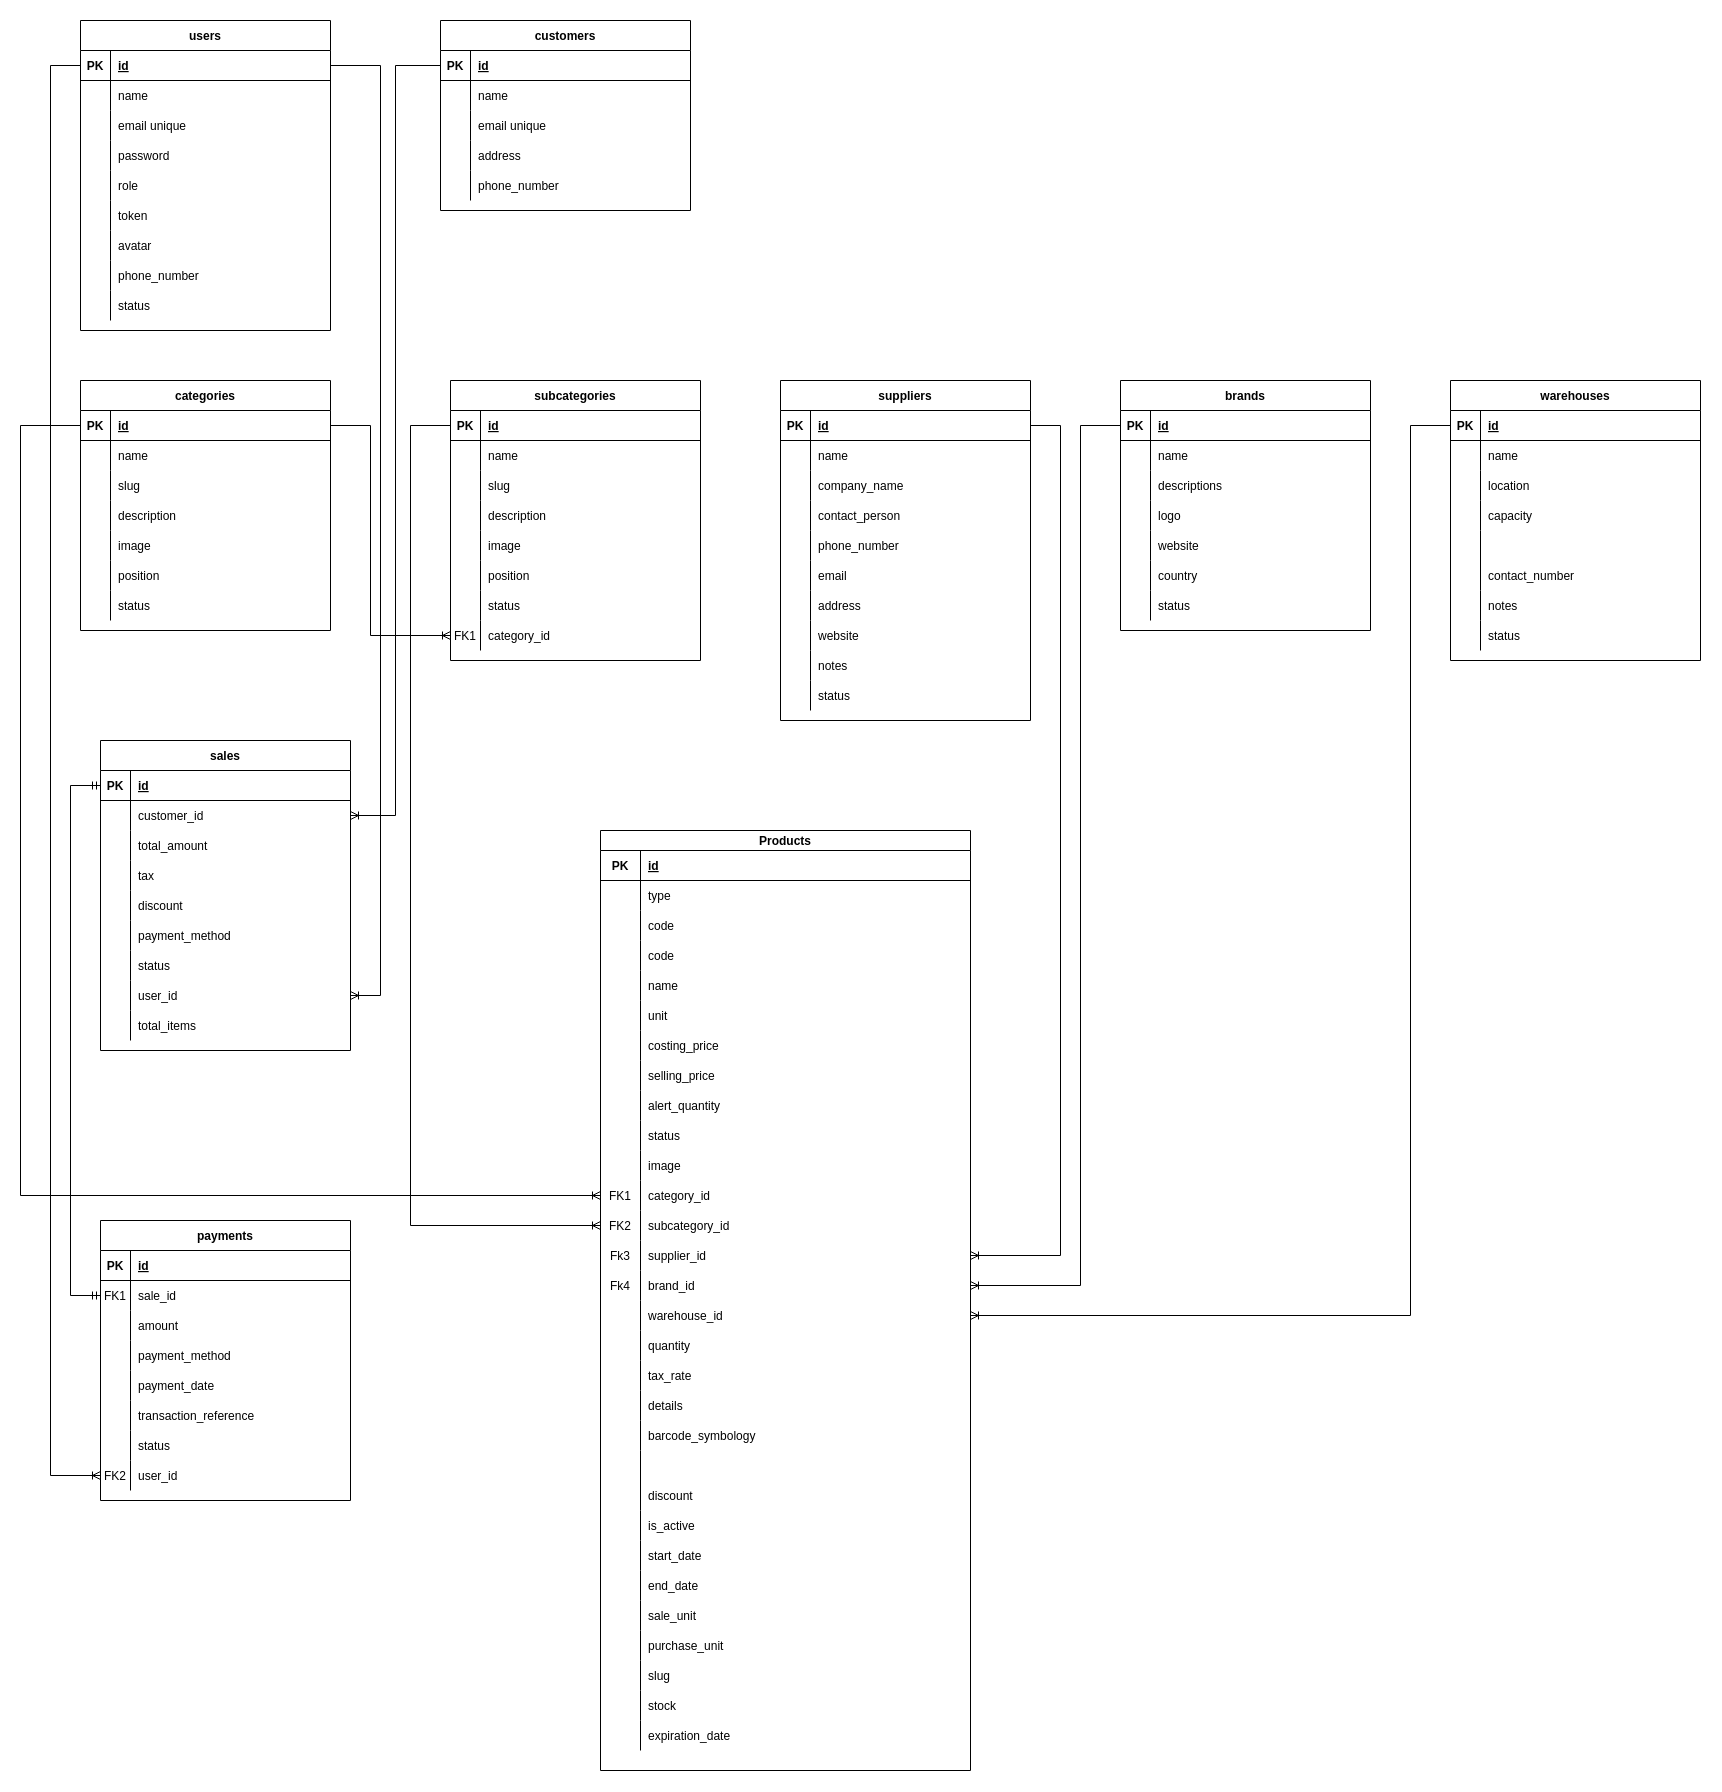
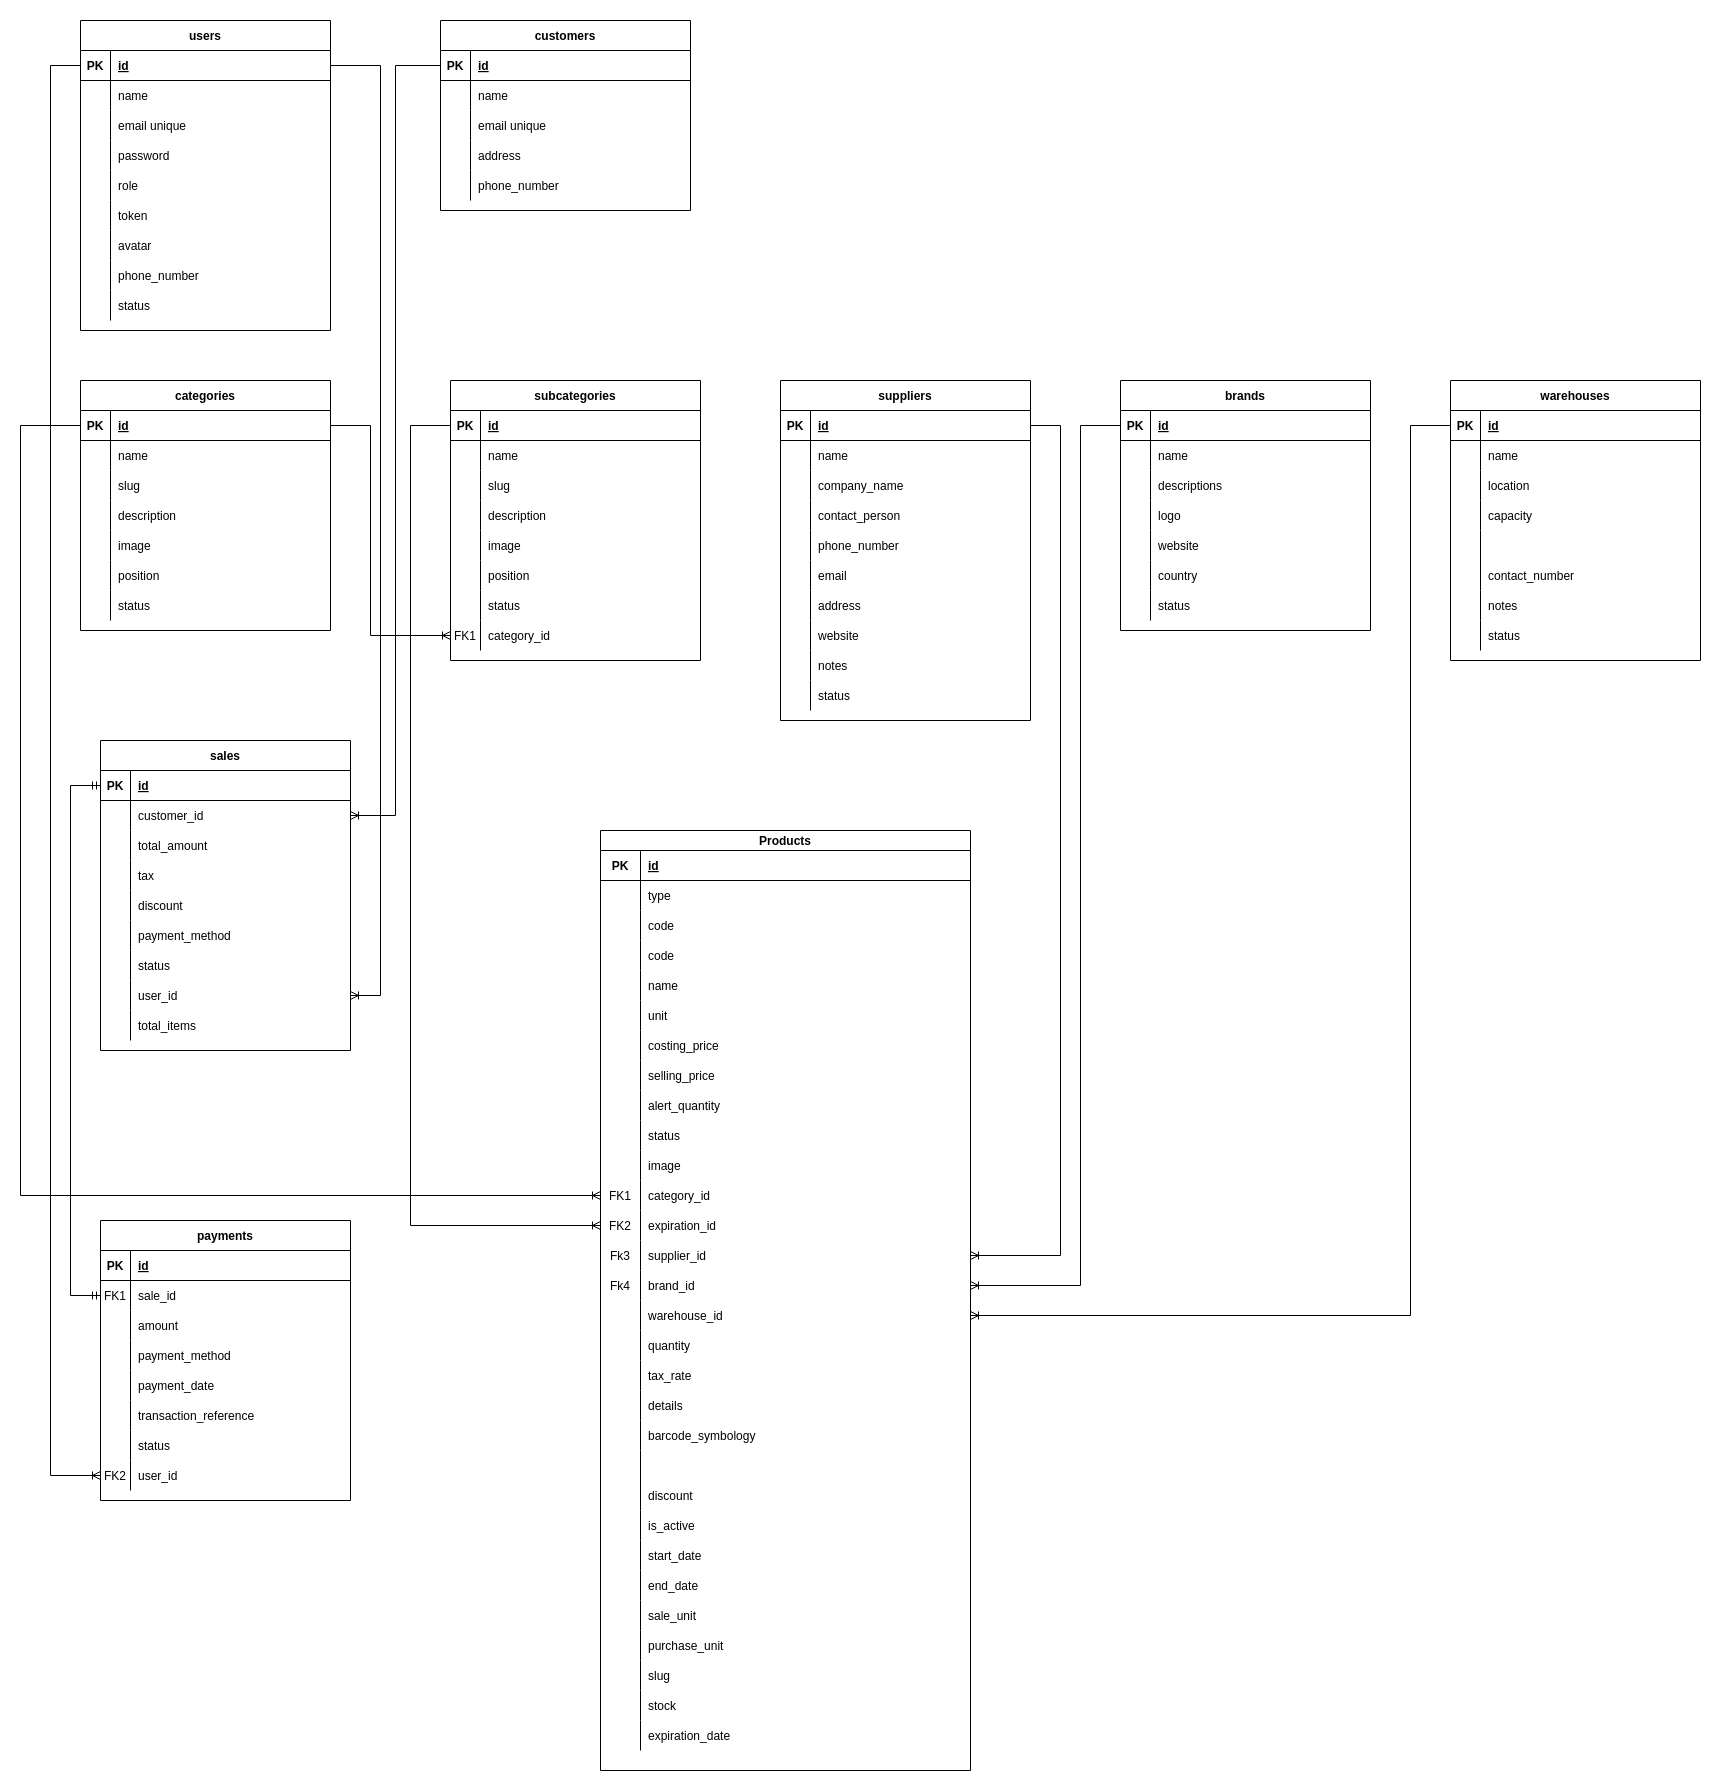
node "subcategory_id": label "subcategory_id" -> "expiration_id"
